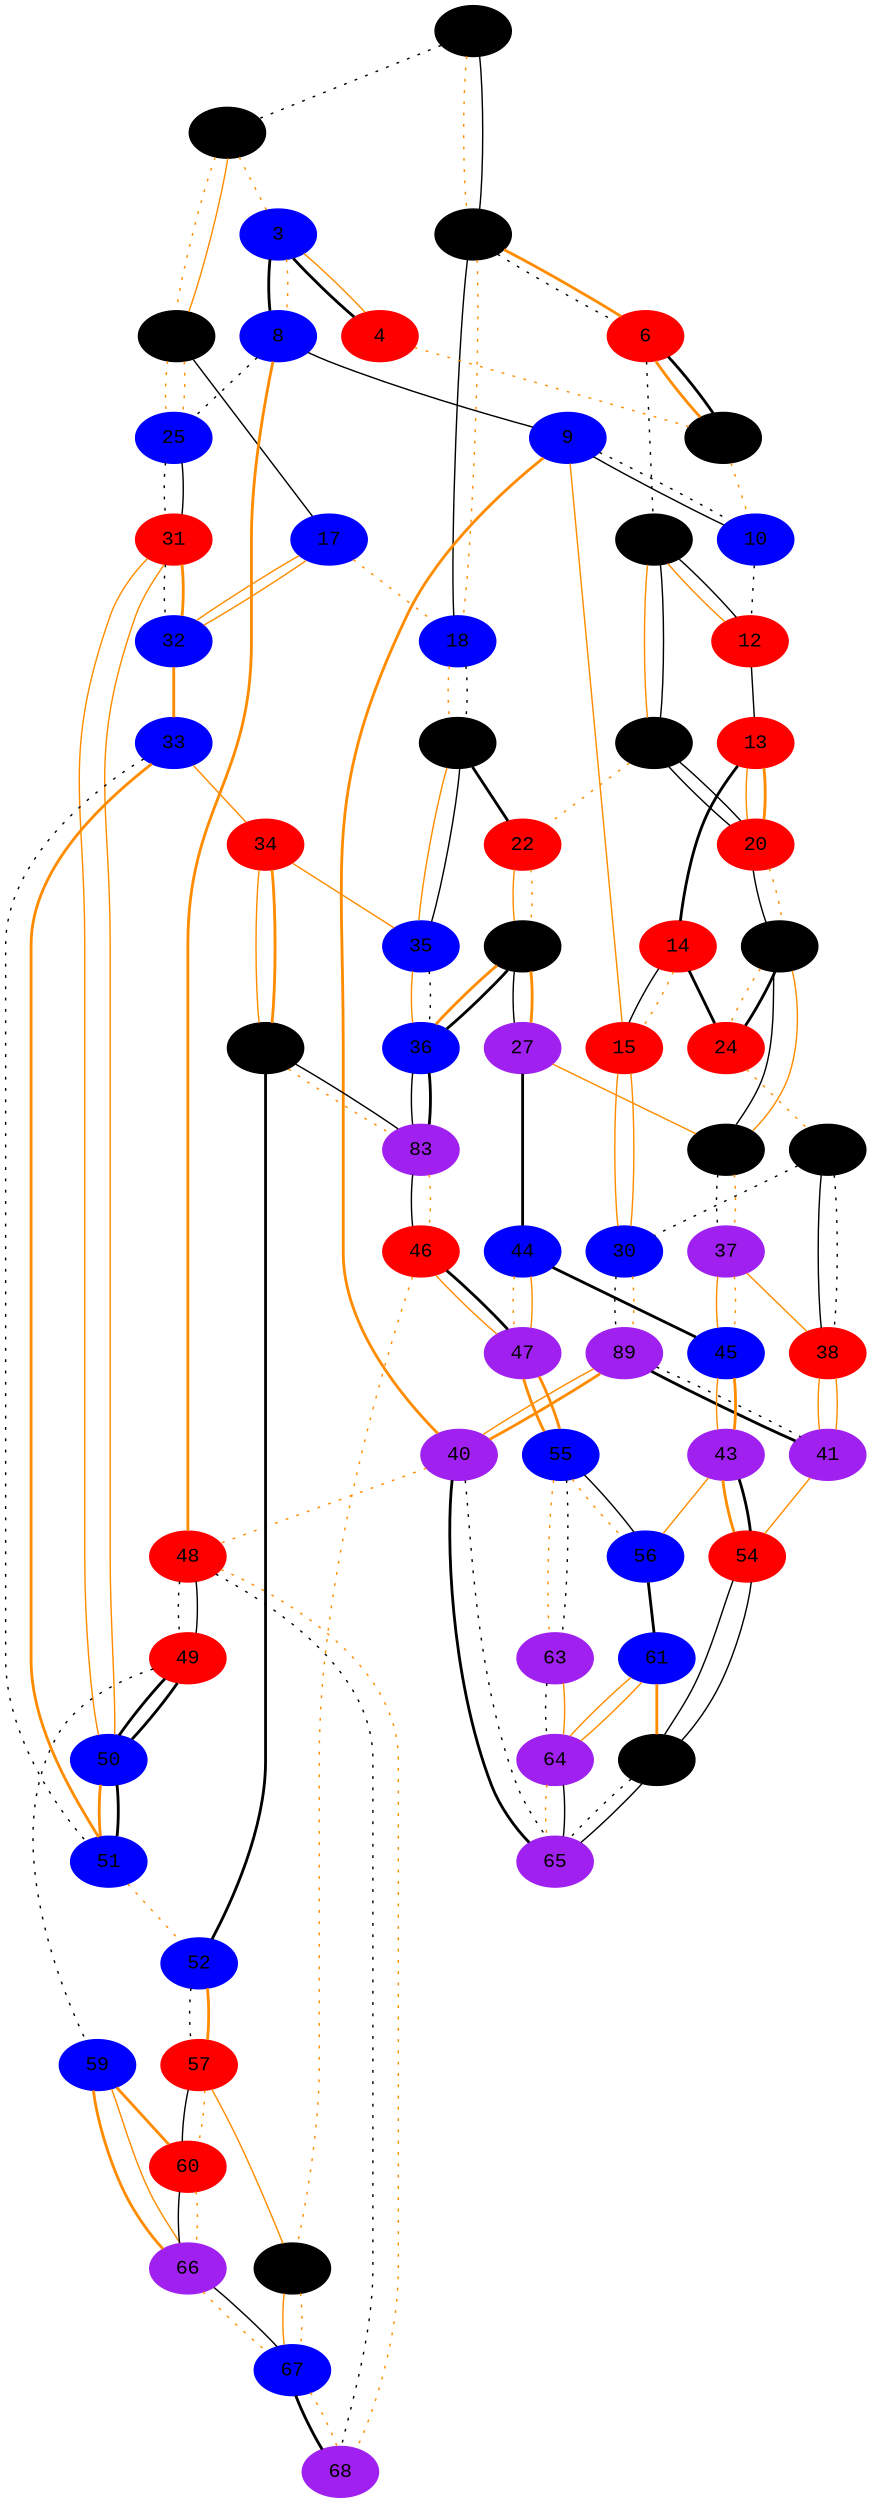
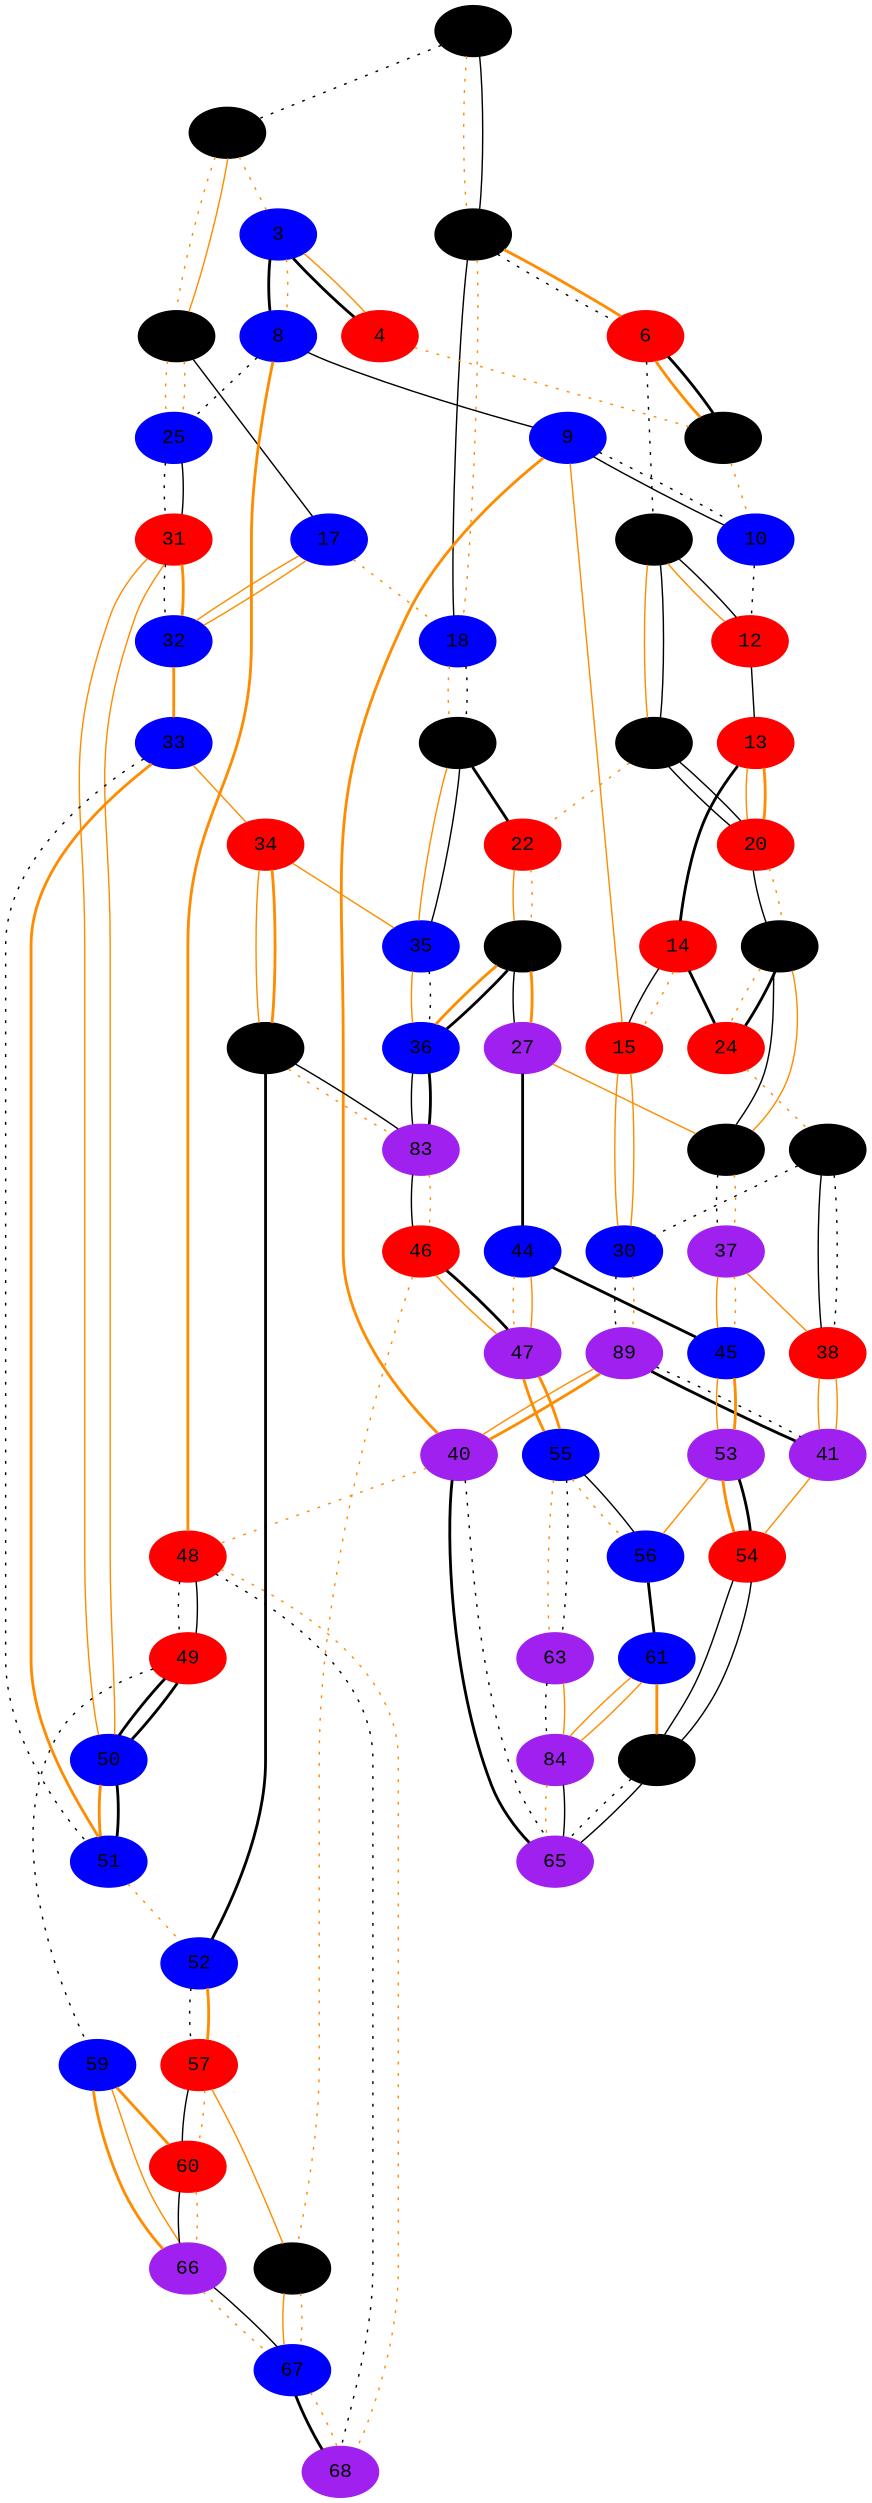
node "43": label "43" -> "53"
node "64": label "64" -> "84"
